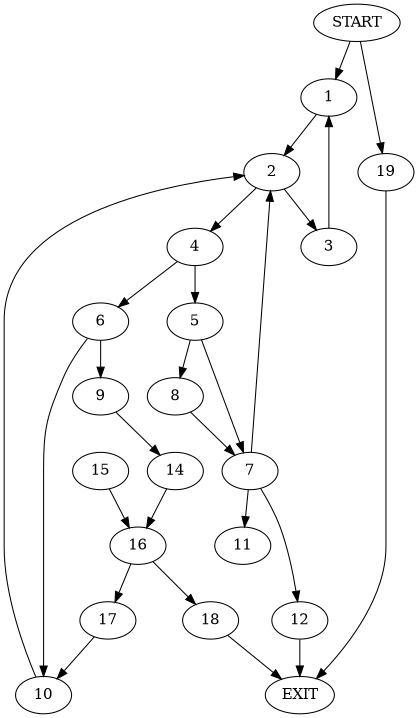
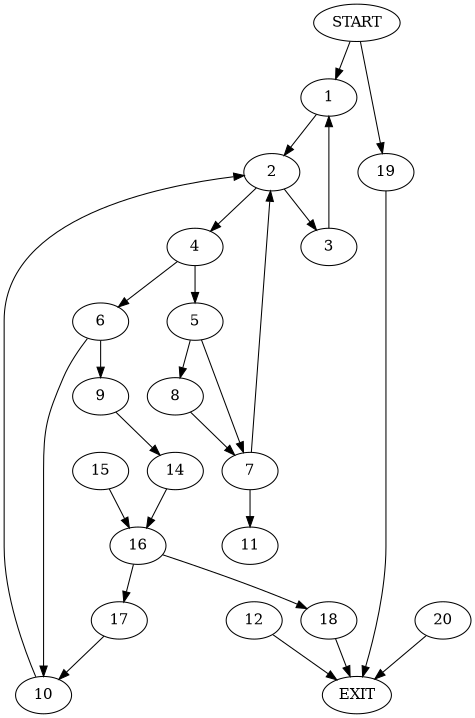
edge "7" -> "12": removed
node "20": added
